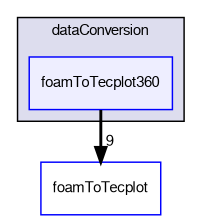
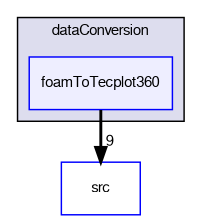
node "foamToTecplot": label "foamToTecplot" -> "src"
